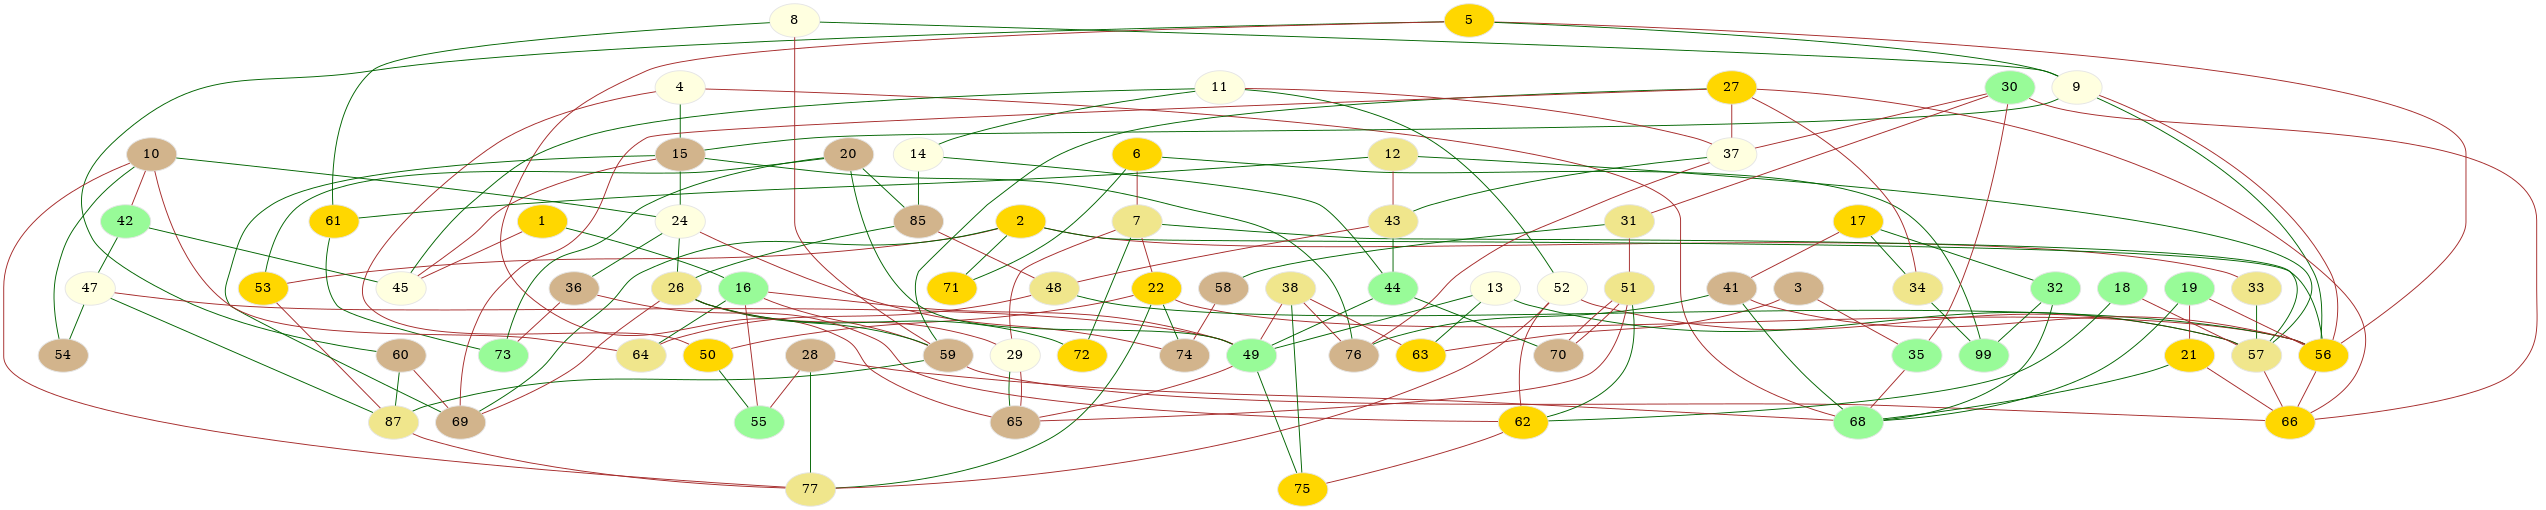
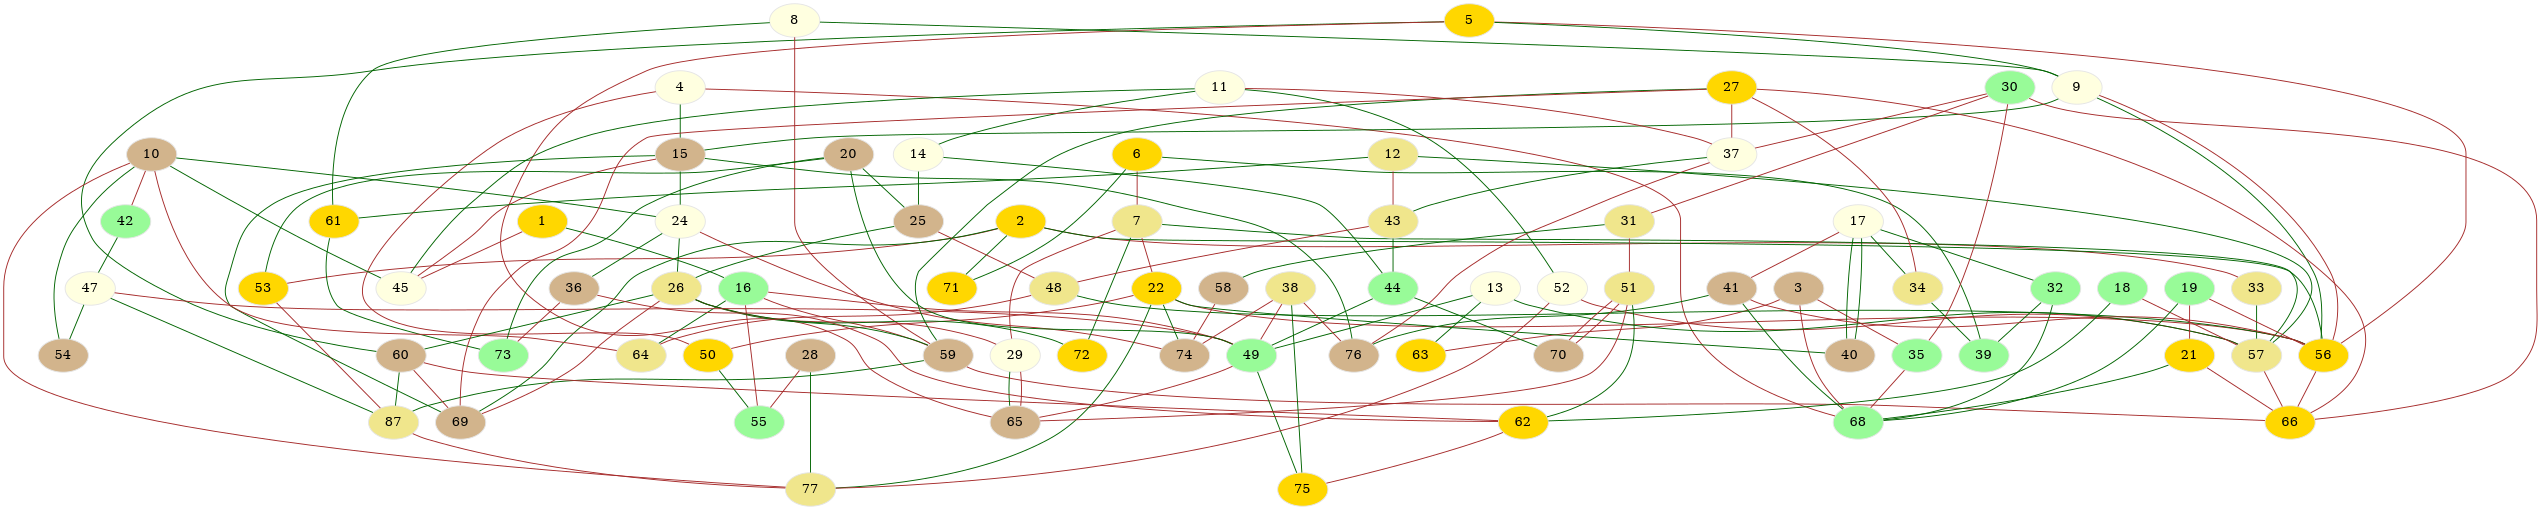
node "85": label "85" -> "25"
node "17": fillcolor gold -> lightyellow
edge "42" -- "45": now "10" -- "45"
edge "26" -- "60": added
edge "38" -- "63": now "38" -- "74"
edge "52" -- "62": now "60" -- "62"
node "40": added
node "99": label "99" -> "39"
edge "28" -- "68": now "3" -- "68"
